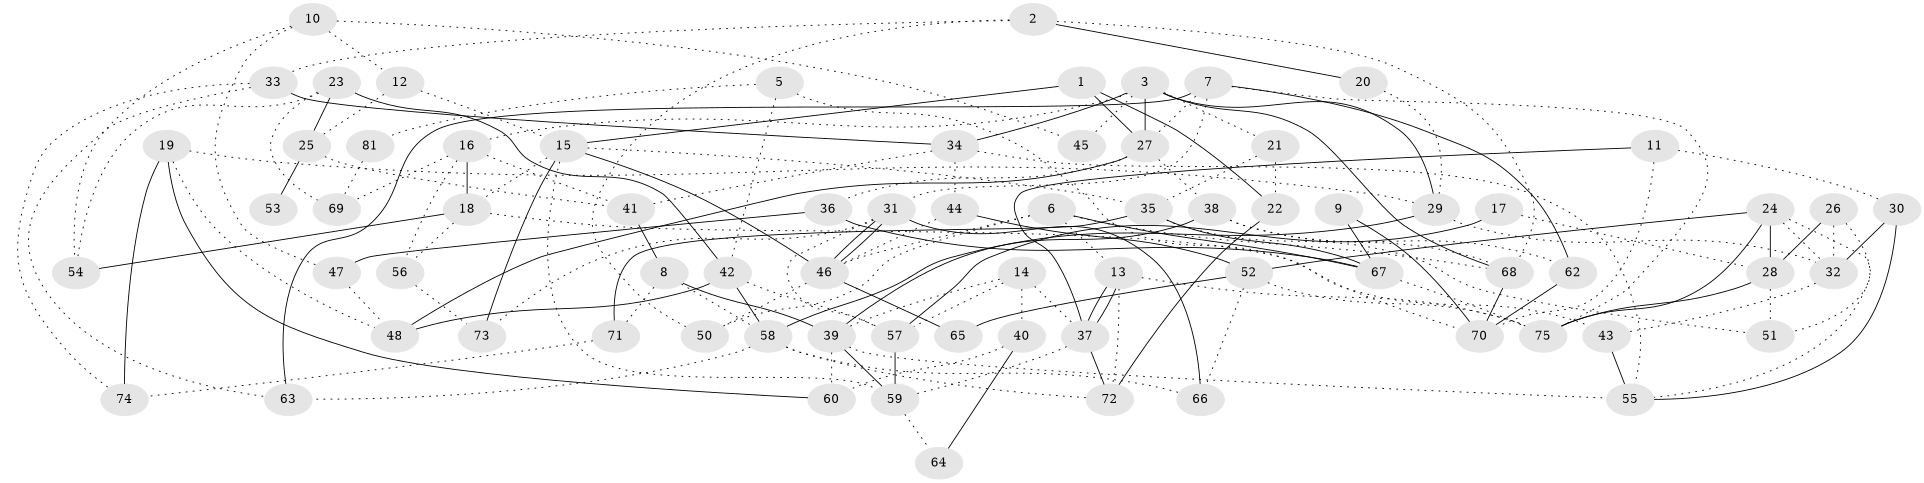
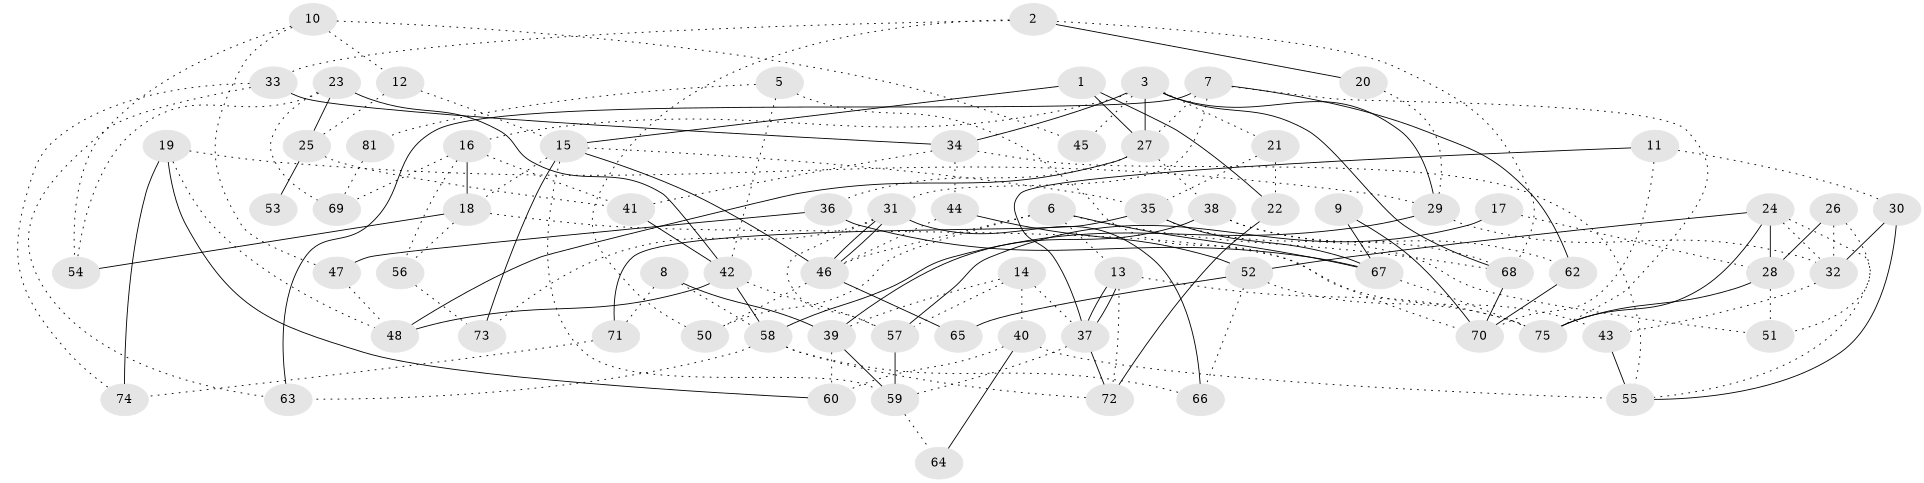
edge "41" -- "8": now "41" -- "42"
edge "39" -- "55": now "40" -- "55"
